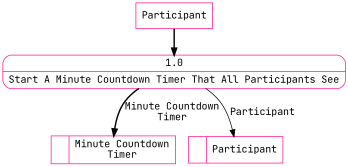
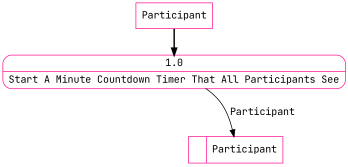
node "Minute Countdown": removed
